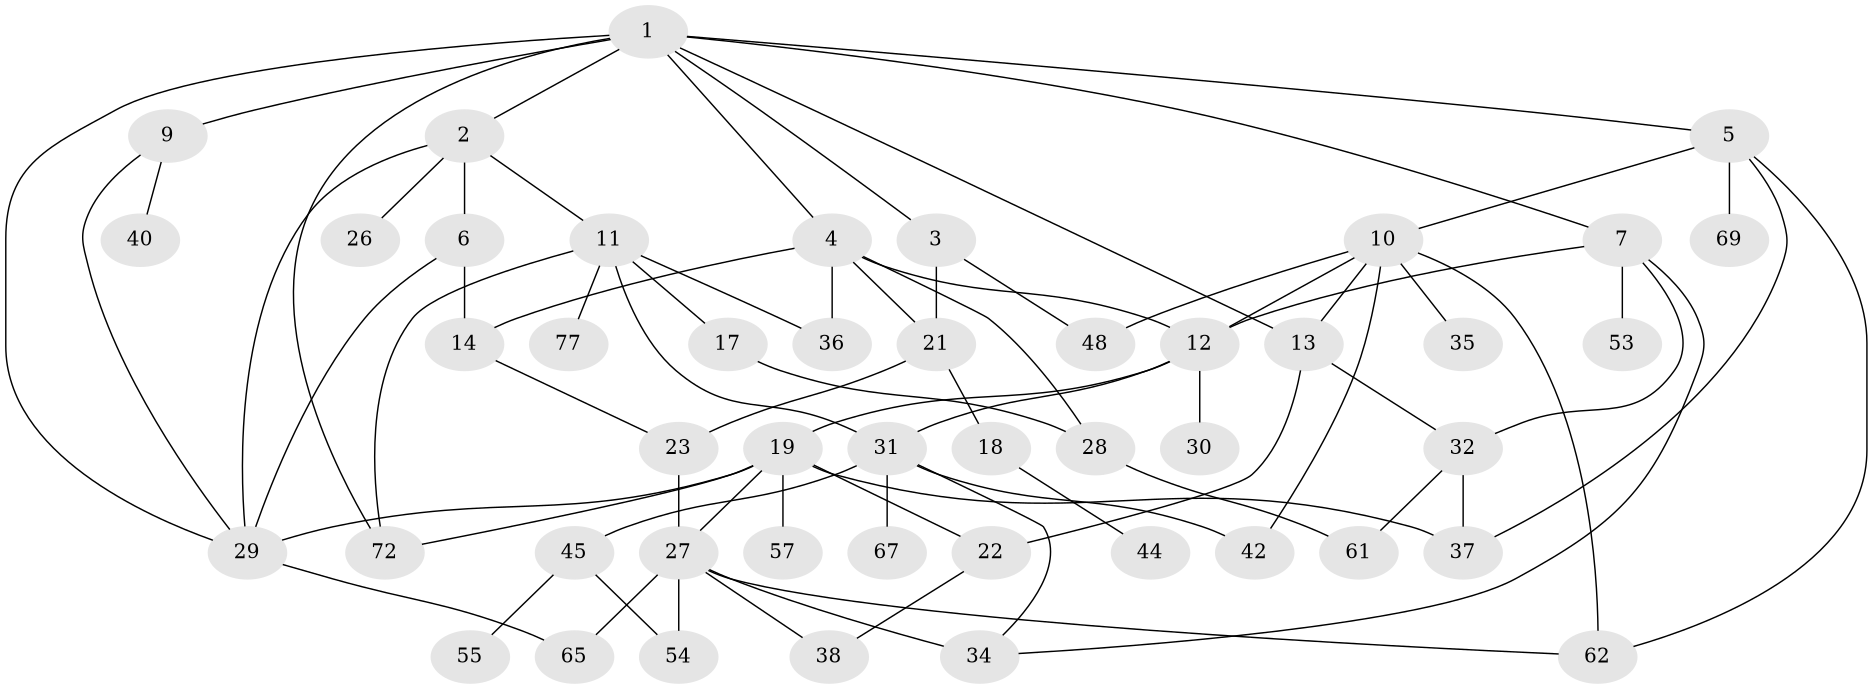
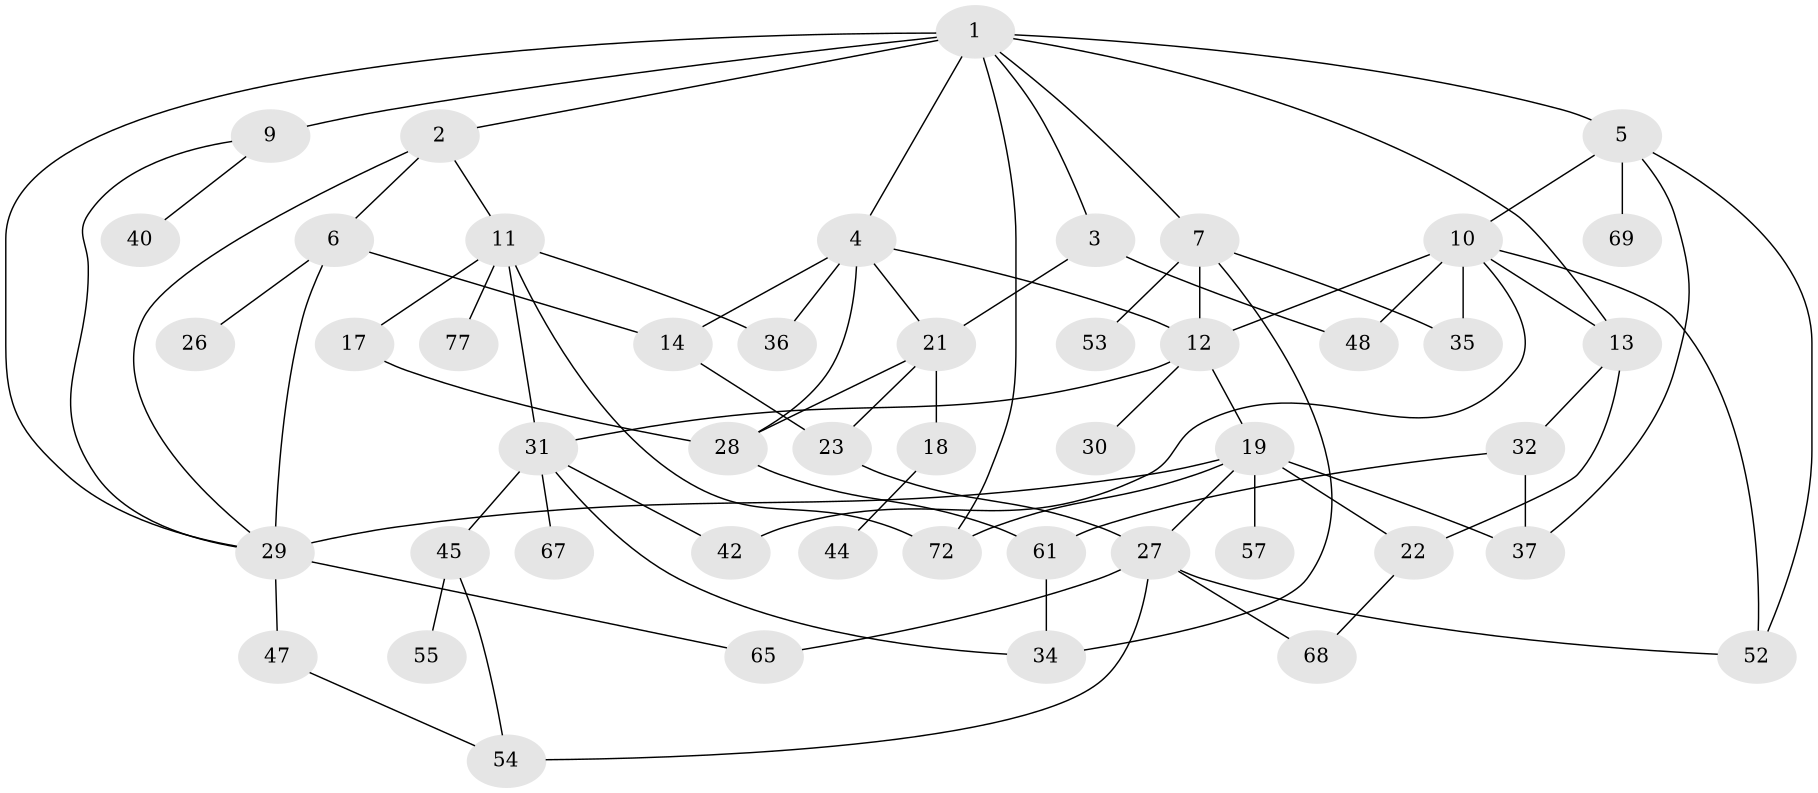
edge "2" -- "26": now "6" -- "26"
edge "7" -- "32": now "7" -- "35"
edge "21" -- "28": added
edge "27" -- "34": now "61" -- "34"
node "47": added
node "38": label "38" -> "68"
node "62": label "62" -> "52"
